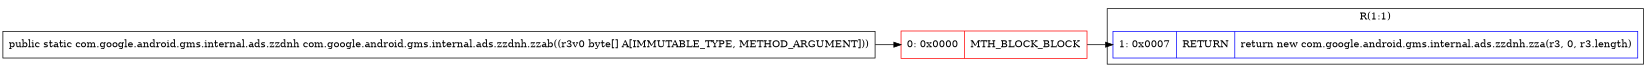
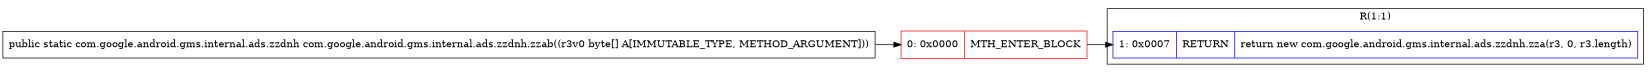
node "0: 0x0000": text "MTH_BLOCK_BLOCK" -> "MTH_ENTER_BLOCK"
